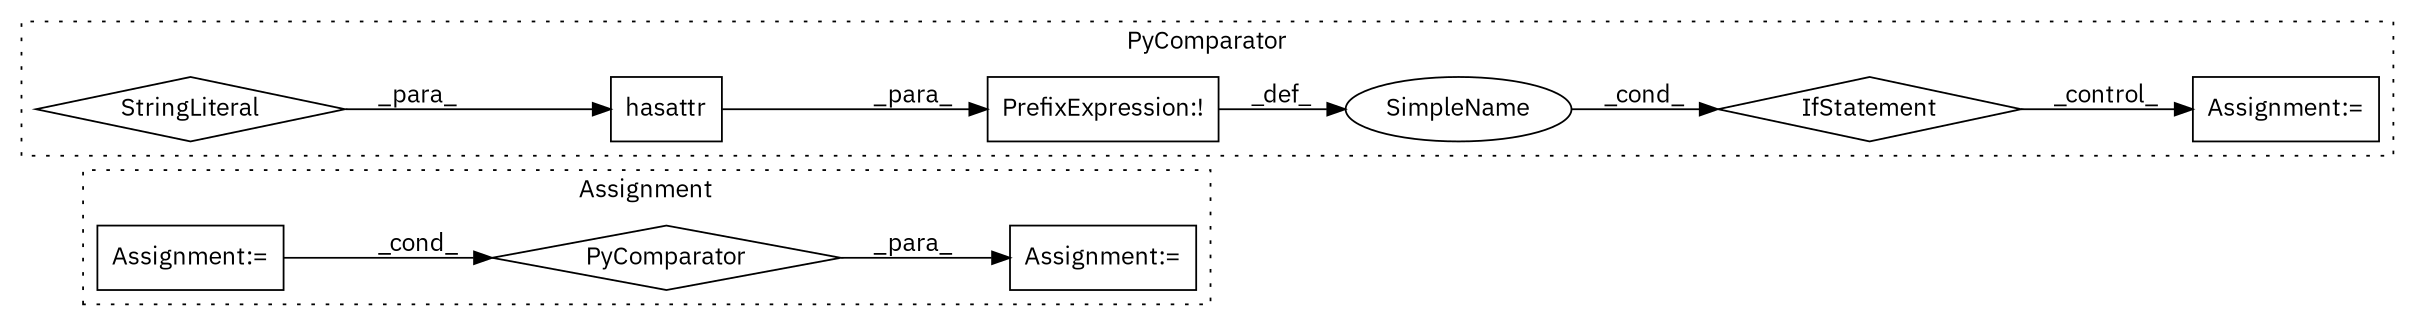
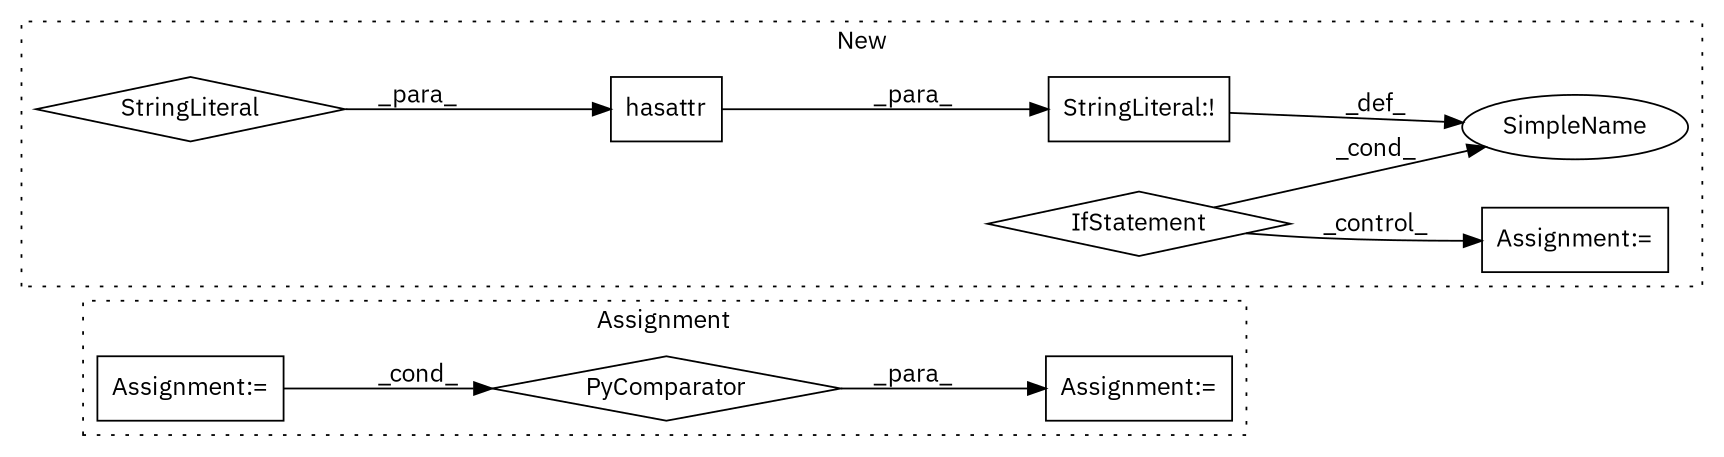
cluster "PyComparator": label "PyComparator" -> "New"
node "PrefixExpression:!": label "PrefixExpression:!" -> "StringLiteral:!"
edge "SimpleName" -> "IfStatement": reversed
